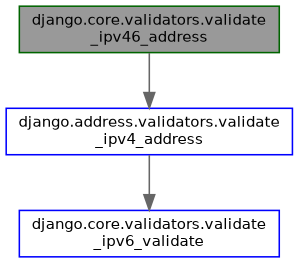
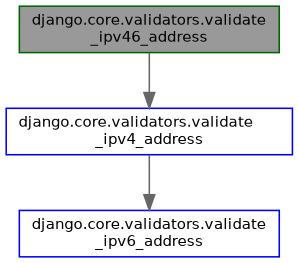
node "django.address.validators.validate _ipv4_address": label "django.address.validators.validate _ipv4_address" -> "django.core.validators.validate _ipv4_address"
node "django.core.validators.validate _ipv6_validate": label "django.core.validators.validate _ipv6_validate" -> "django.core.validators.validate _ipv6_address"
